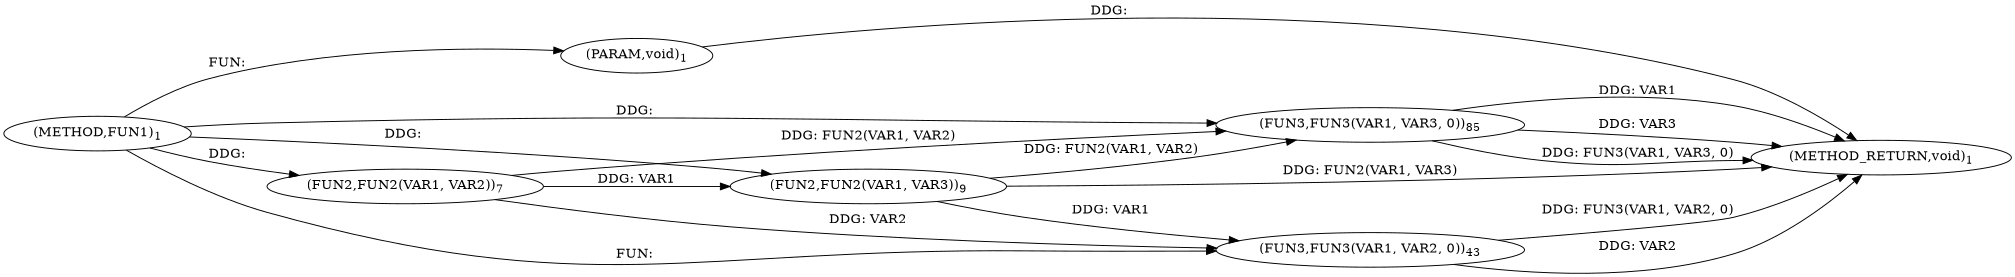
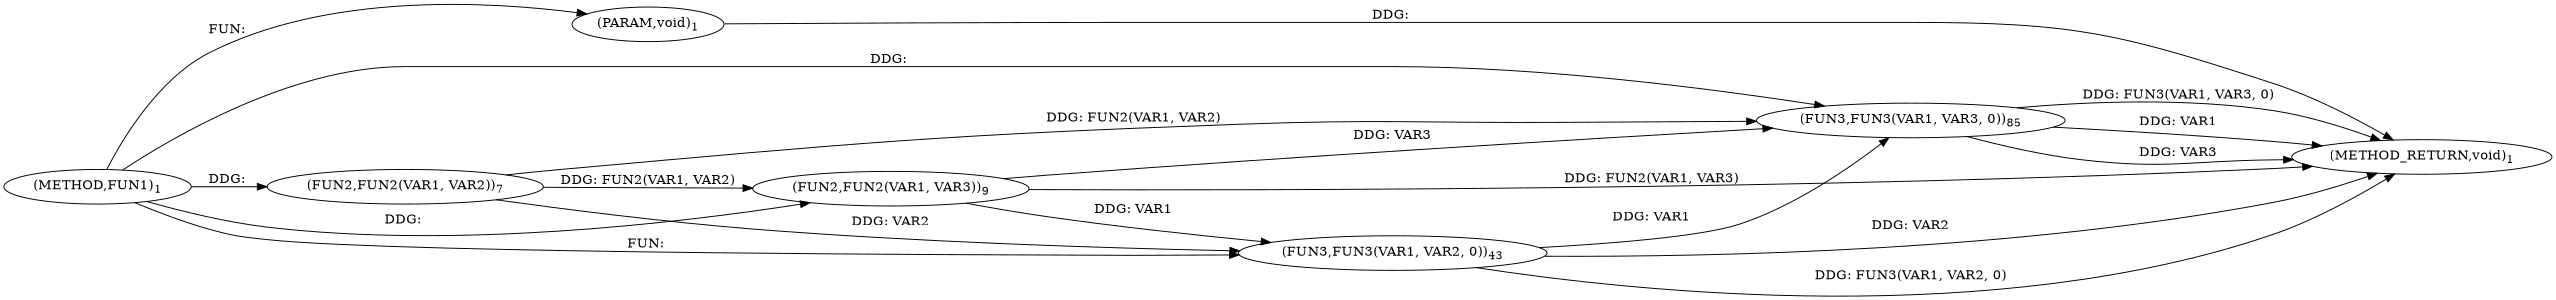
edge "(FUN2,FUN2(VAR1, VAR3))" -> "(FUN3,FUN3(VAR1, VAR3, 0))": label "DDG: FUN2(VAR1, VAR2)" -> "DDG: VAR3"
edge "(FUN2,FUN2(VAR1, VAR2))" -> "(FUN2,FUN2(VAR1, VAR3))": label "DDG: VAR1" -> "DDG: FUN2(VAR1, VAR2)"
edge "(FUN3,FUN3(VAR1, VAR2, 0))" -> "(FUN3,FUN3(VAR1, VAR3, 0))": added, label "DDG: VAR1"
